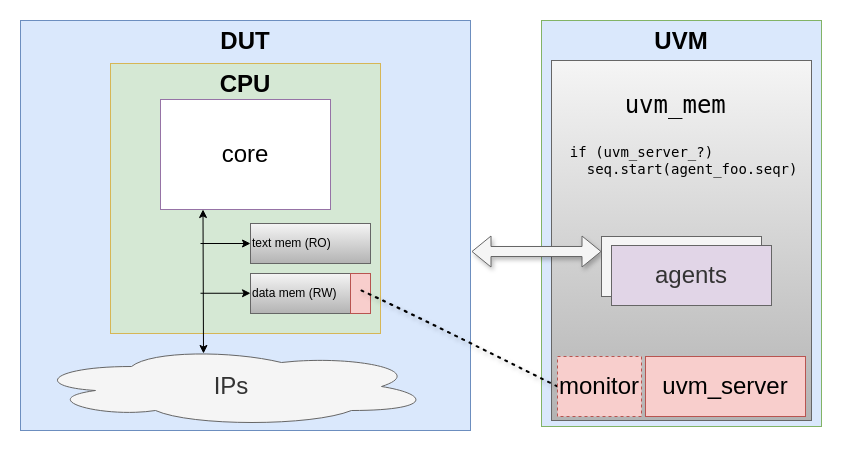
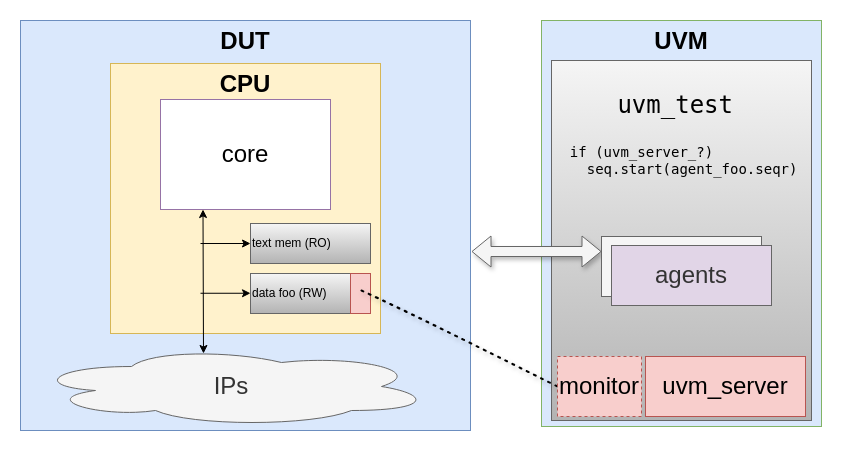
node "CPU": fillcolor #d5e8d4 -> #fff2cc
node "uvm_mem if (uvm_server_?) seq.start(agent_foo.seqr)": label "uvm_mem if (uvm_server_?) seq.start(agent_foo.seqr)" -> "uvm_test if (uvm_server_?) seq.start(agent_foo.seqr)"
node "data mem (RW)": label "data mem (RW)" -> "data foo (RW)"
